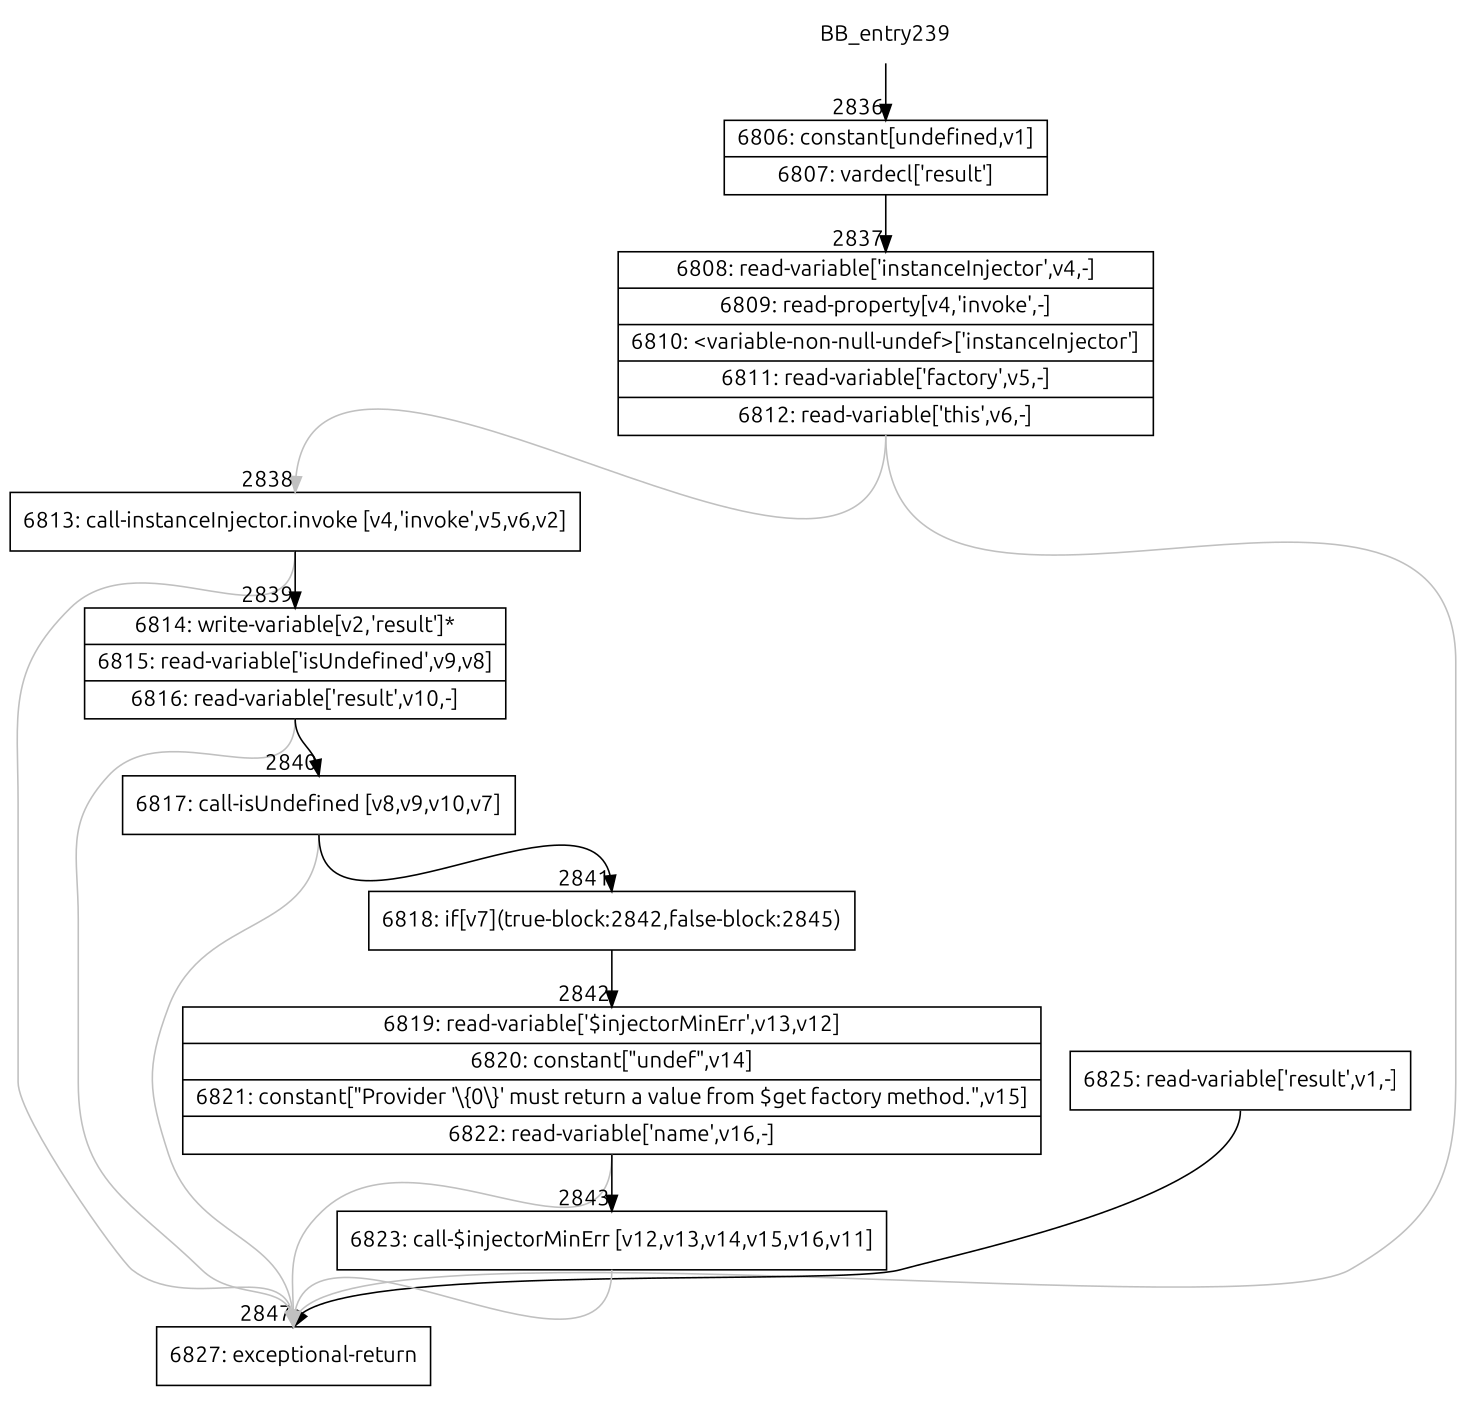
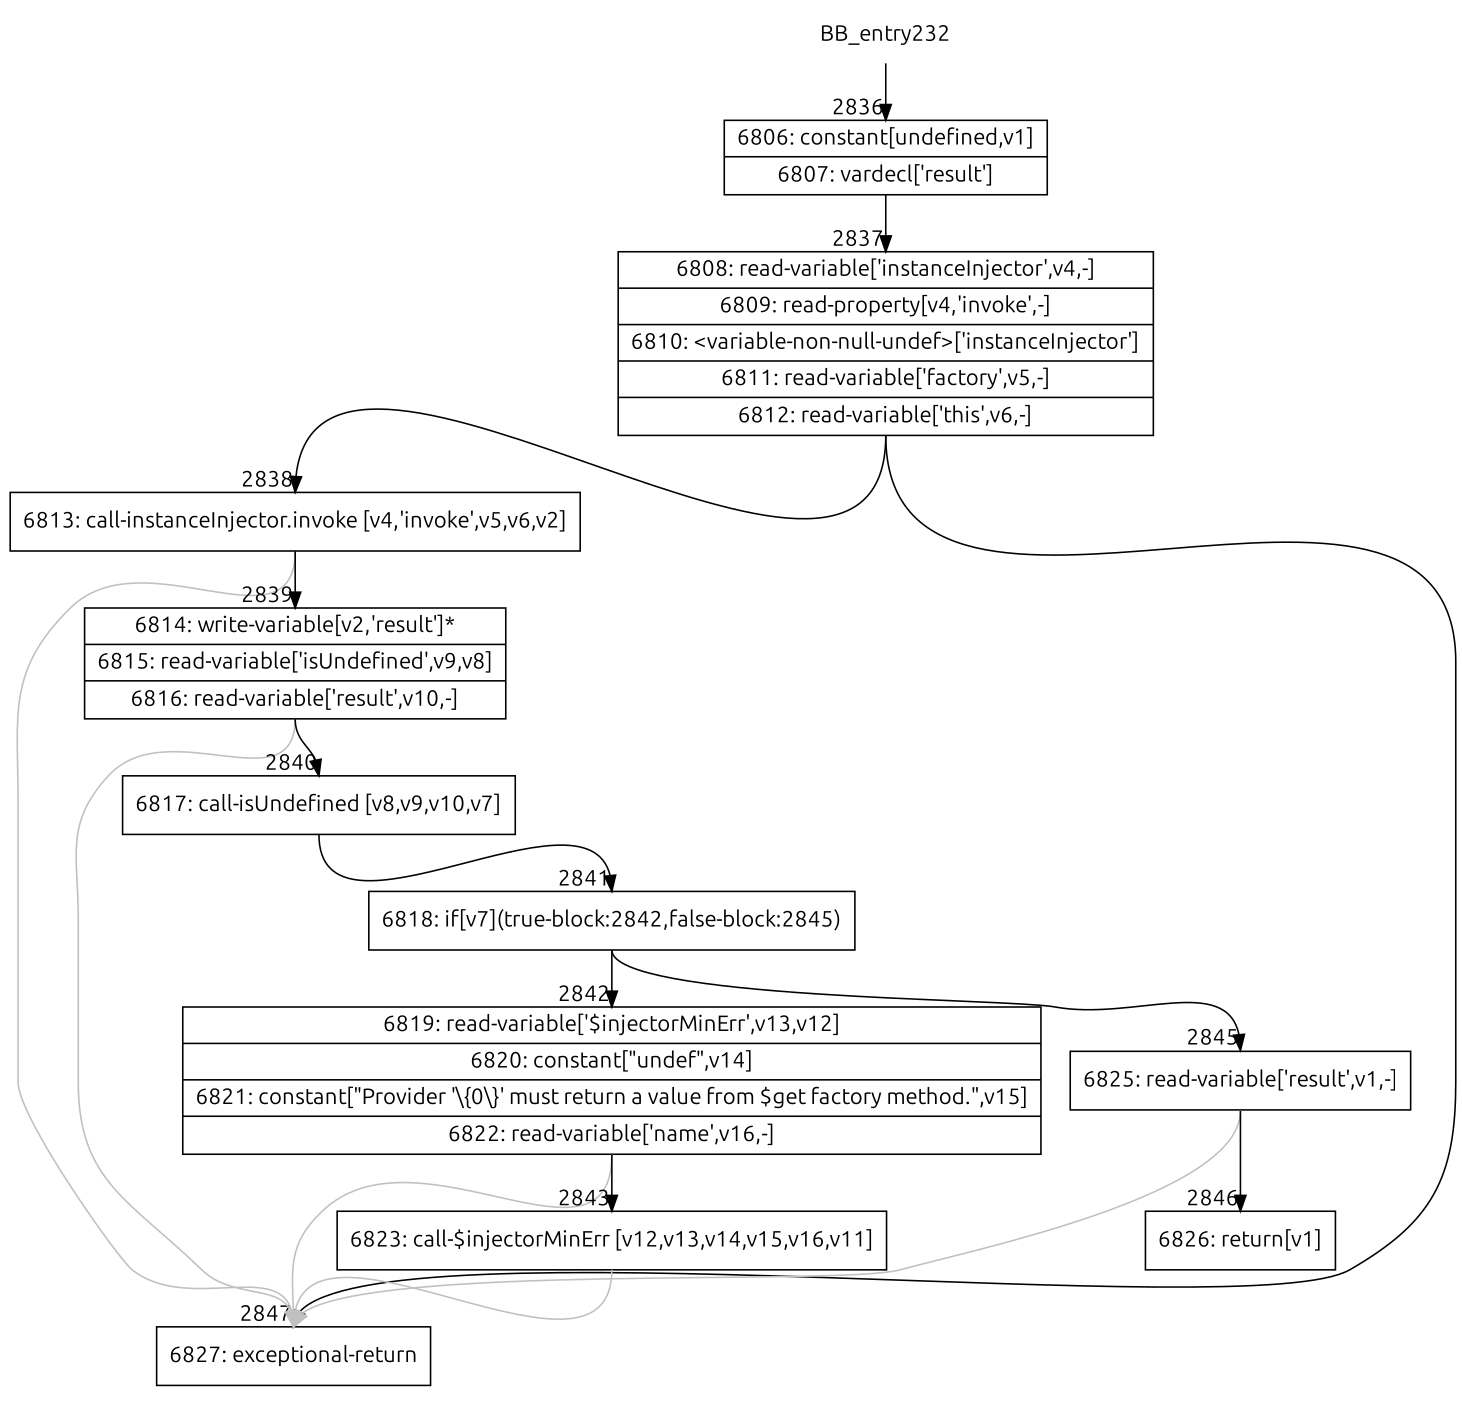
node "BB_entry239": label "BB_entry239" -> "BB_entry232"
edge "6808: read-variable['instanceInjector',v4,-]" -> "6813: call-instanceInjector.invoke [v4,'invoke',v5,v6,v2]": color gray -> black
edge "6818: if[v7](true-block:2842,false-block:2845)" -> "6825: read-variable['result',v1,-]": added
edge "6817: call-isUndefined [v8,v9,v10,v7]" -> "6827: exceptional-return": removed
edge "6808: read-variable['instanceInjector',v4,-]" -> "6827: exceptional-return": color gray -> black
node "6826: return[v1]": added
edge "6825: read-variable['result',v1,-]" -> "6827: exceptional-return": color black -> gray
